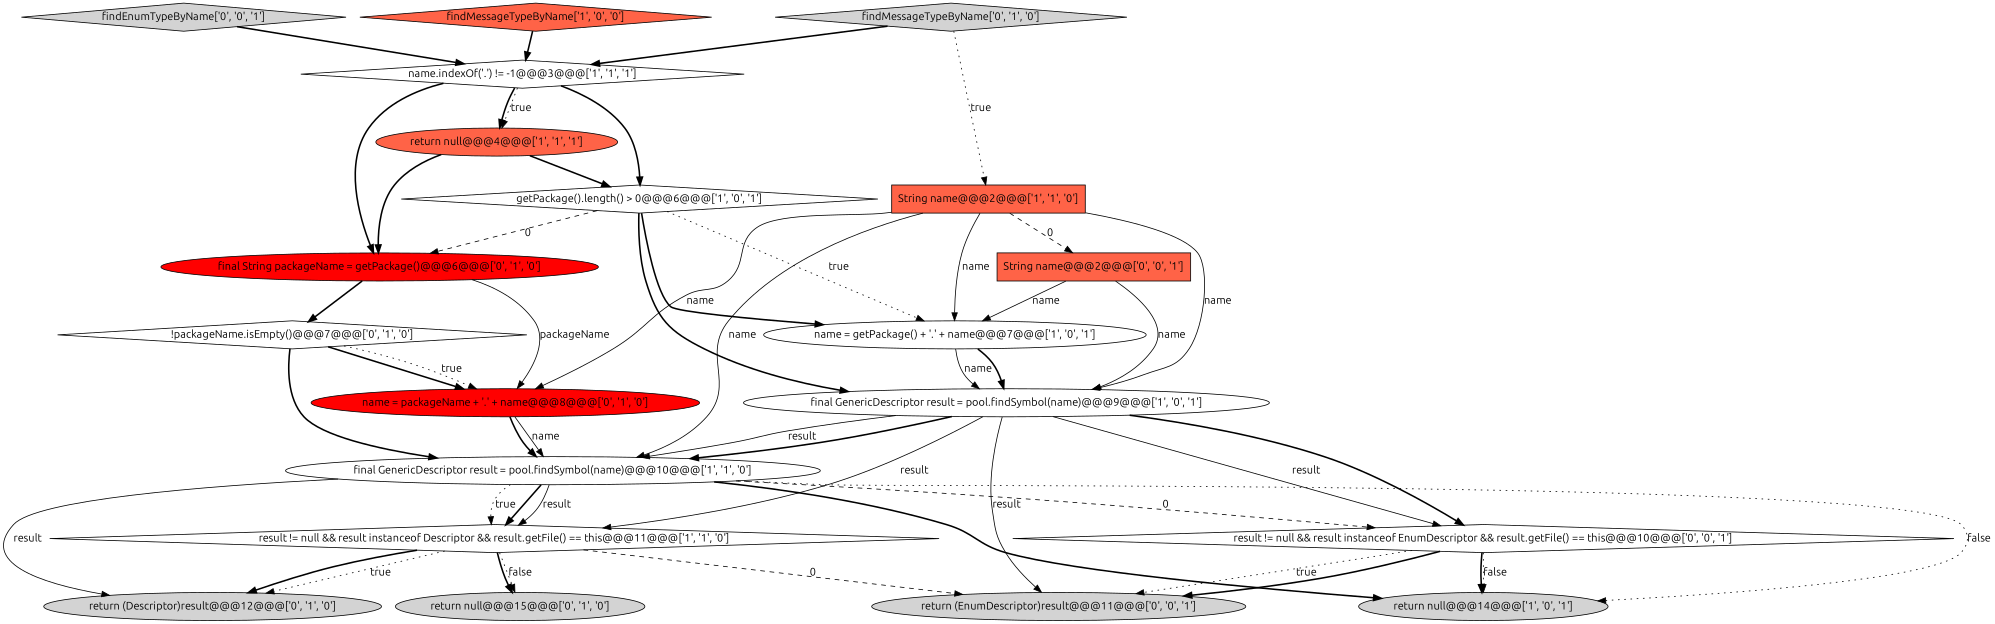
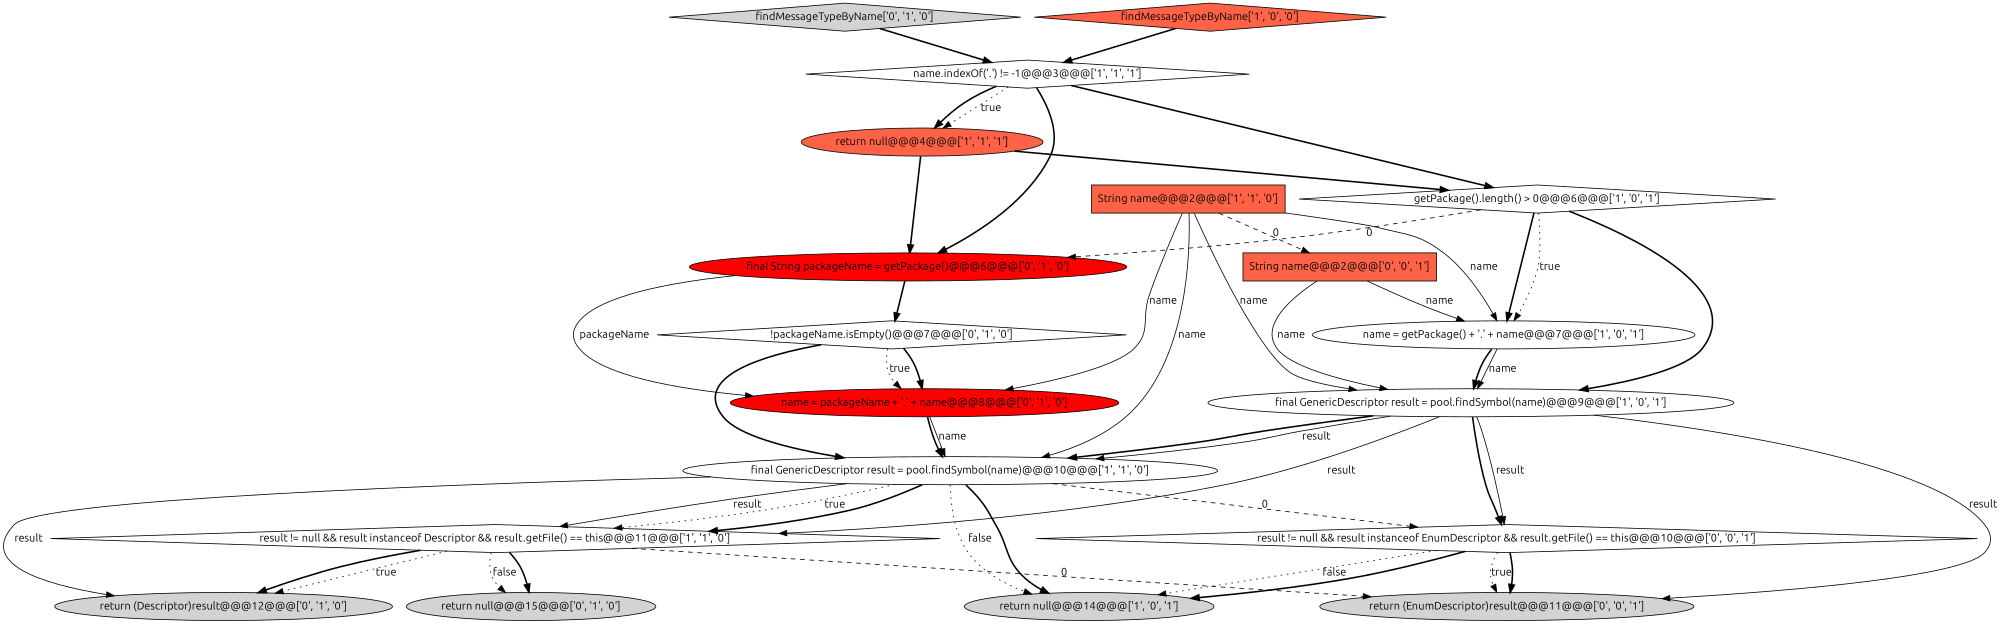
node "findEnumTypeByName['0', '0', '1']": removed
edge "findMessageTypeByName['0', '1', '0']" -> "String name@@@2@@@['1', '1', '0']": removed, label "true"
